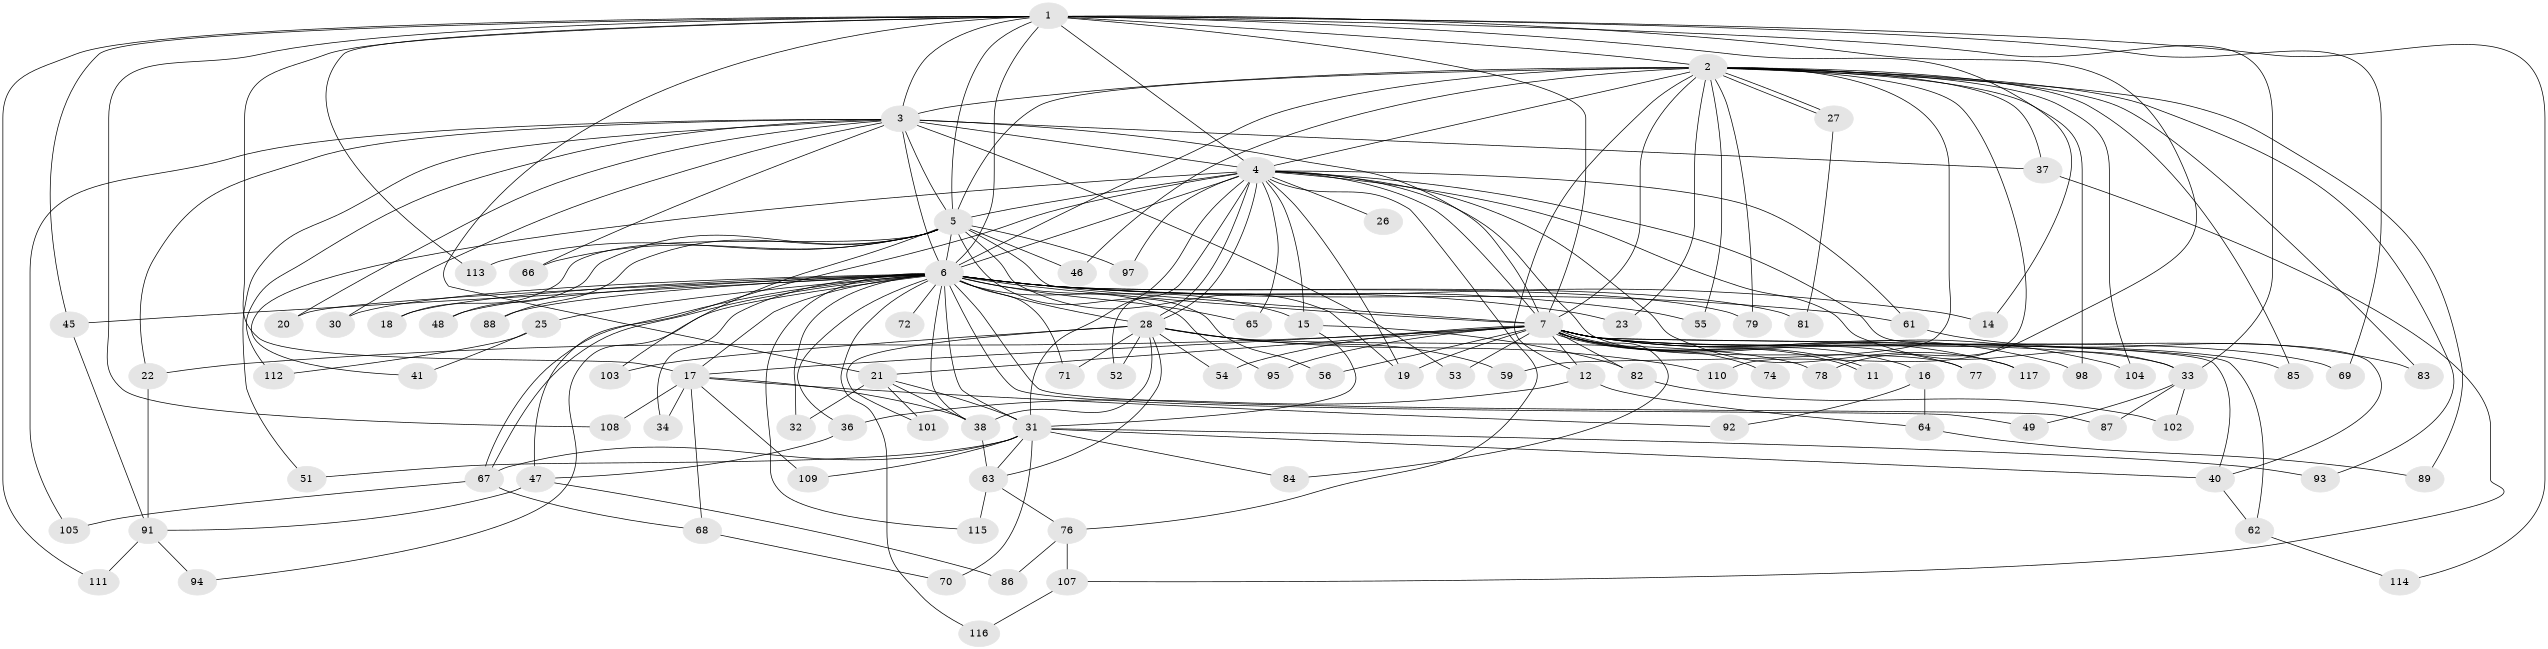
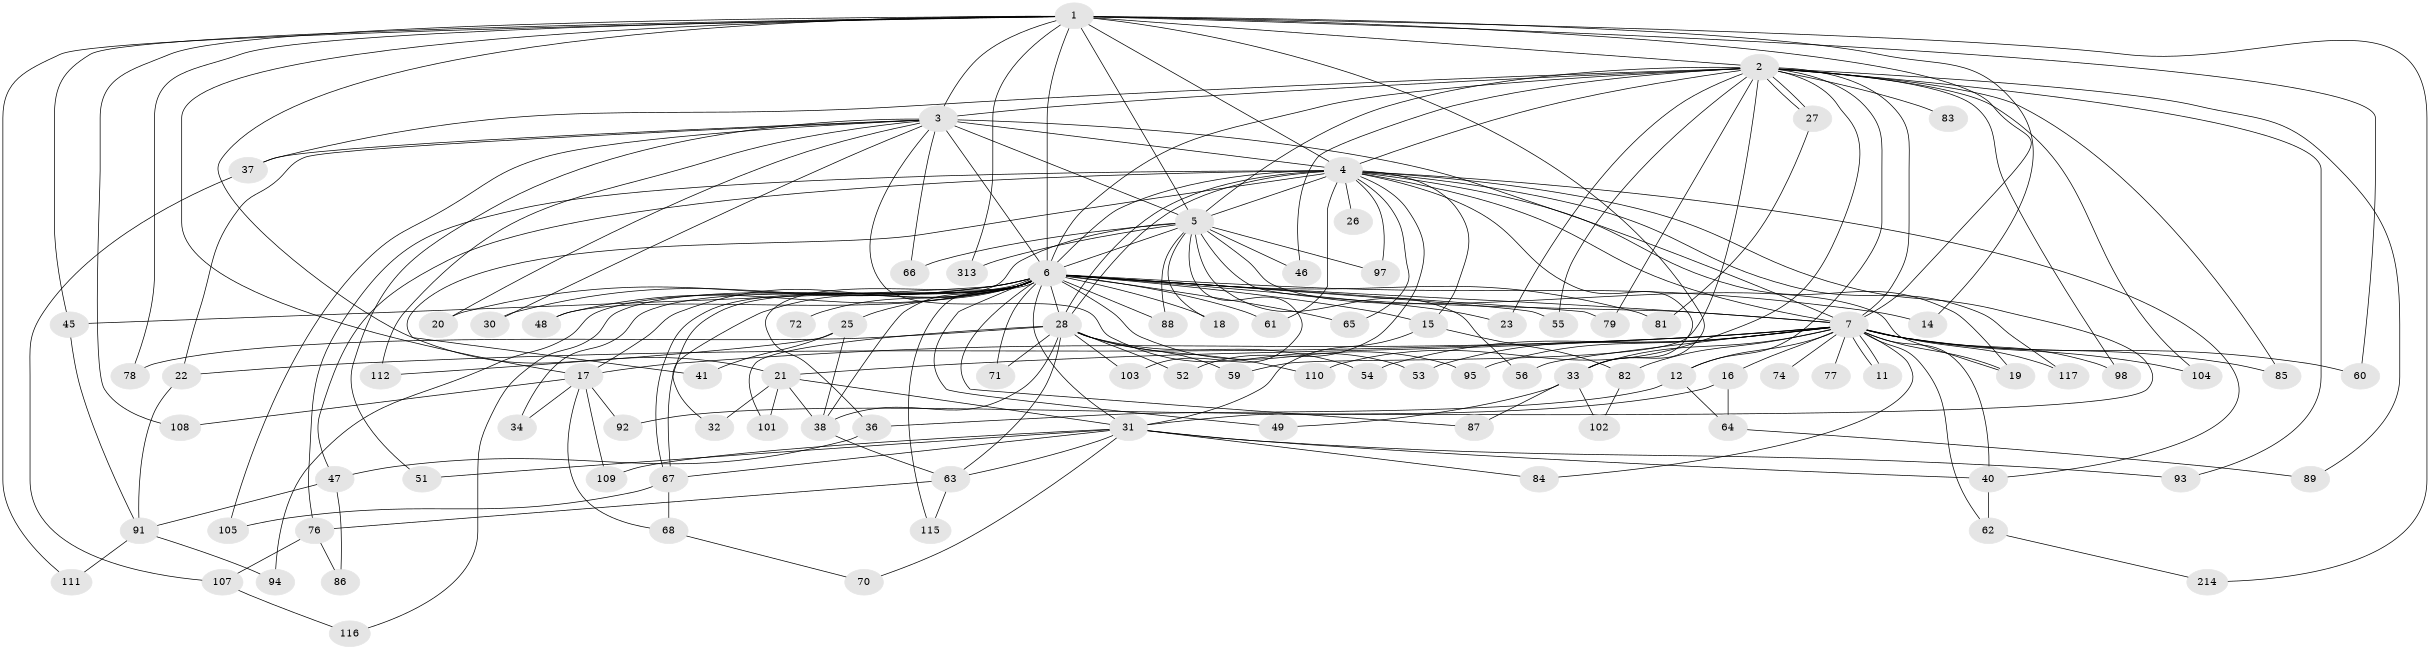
node "113": label "113" -> "313"
edge "4" -- "77": removed
edge "61" -- "83": removed
node "69": label "69" -> "60"
edge "17" -- "38": now "25" -- "38"
node "114": label "114" -> "214"
